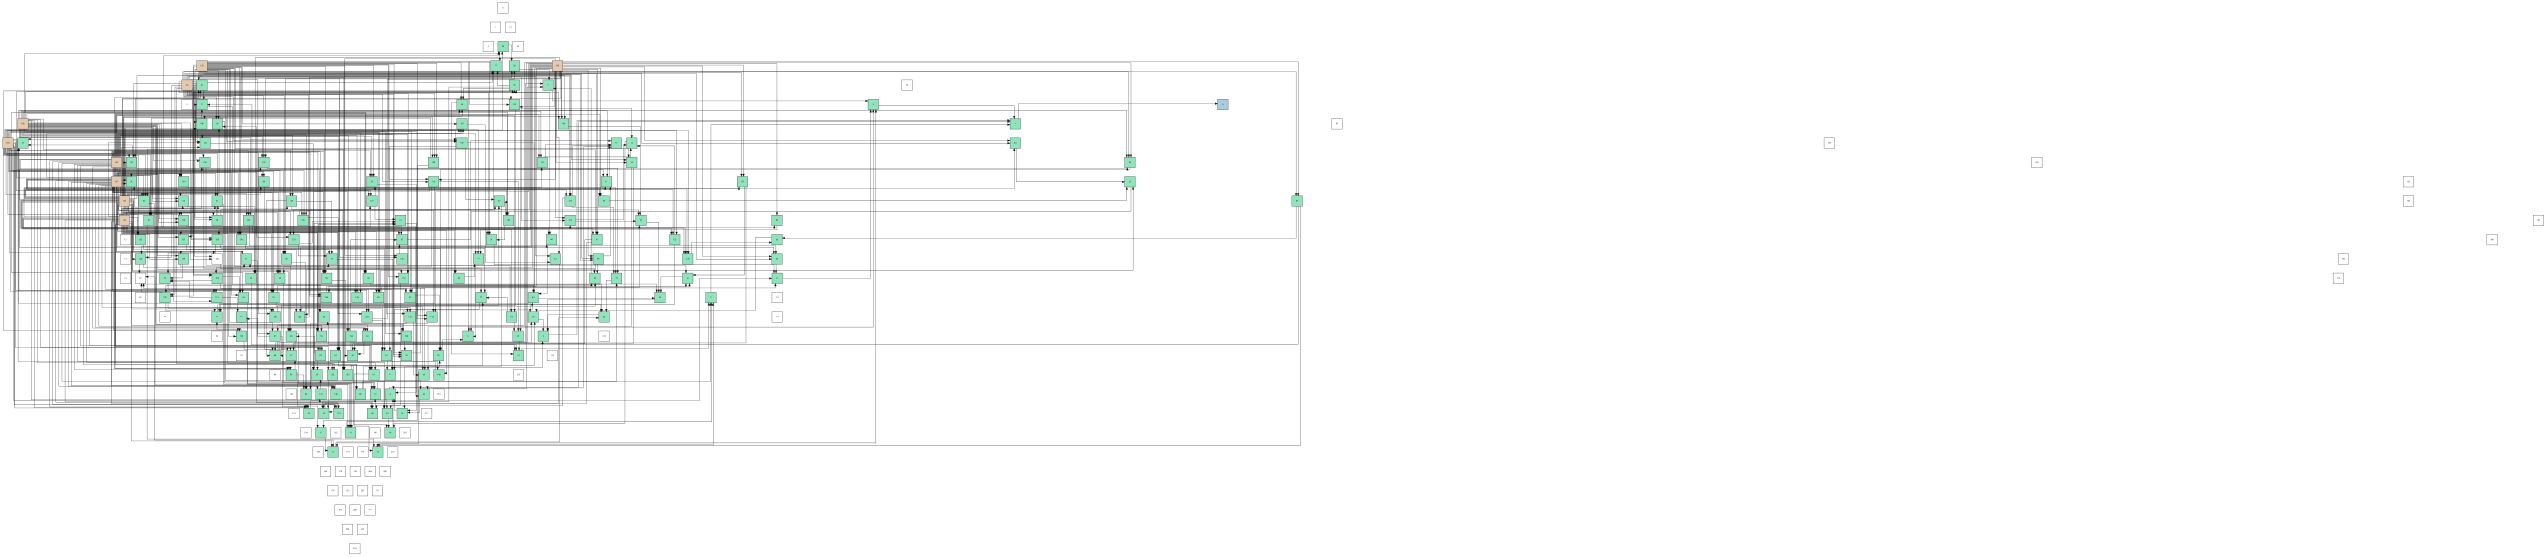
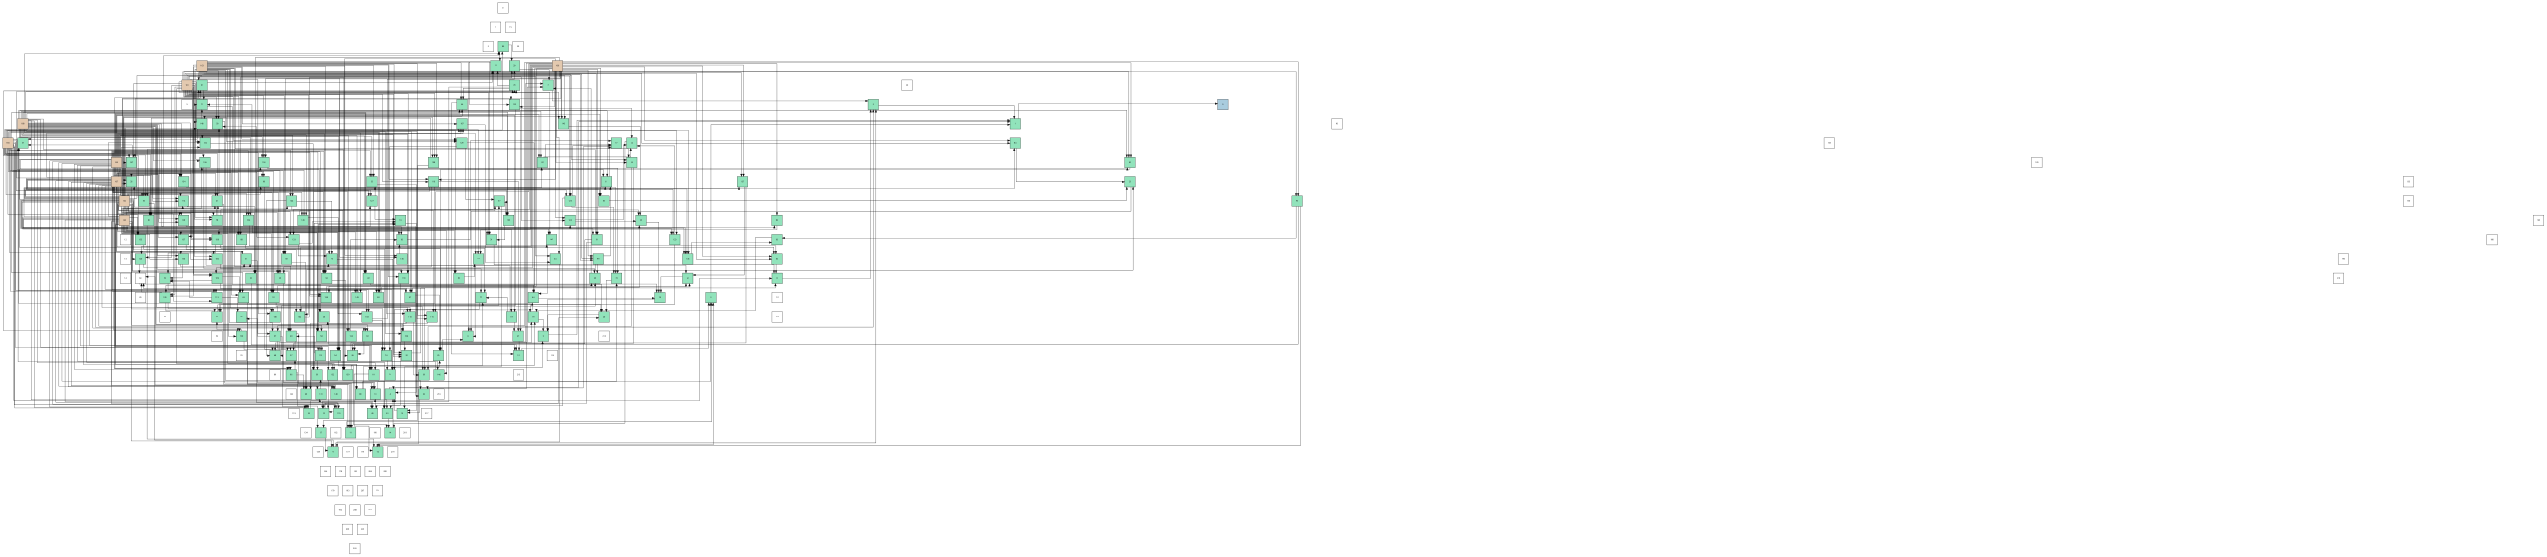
edge "163" -> "88": now "161" -> "88"
node "100": fillcolor #ffffff -> #91e3bb
